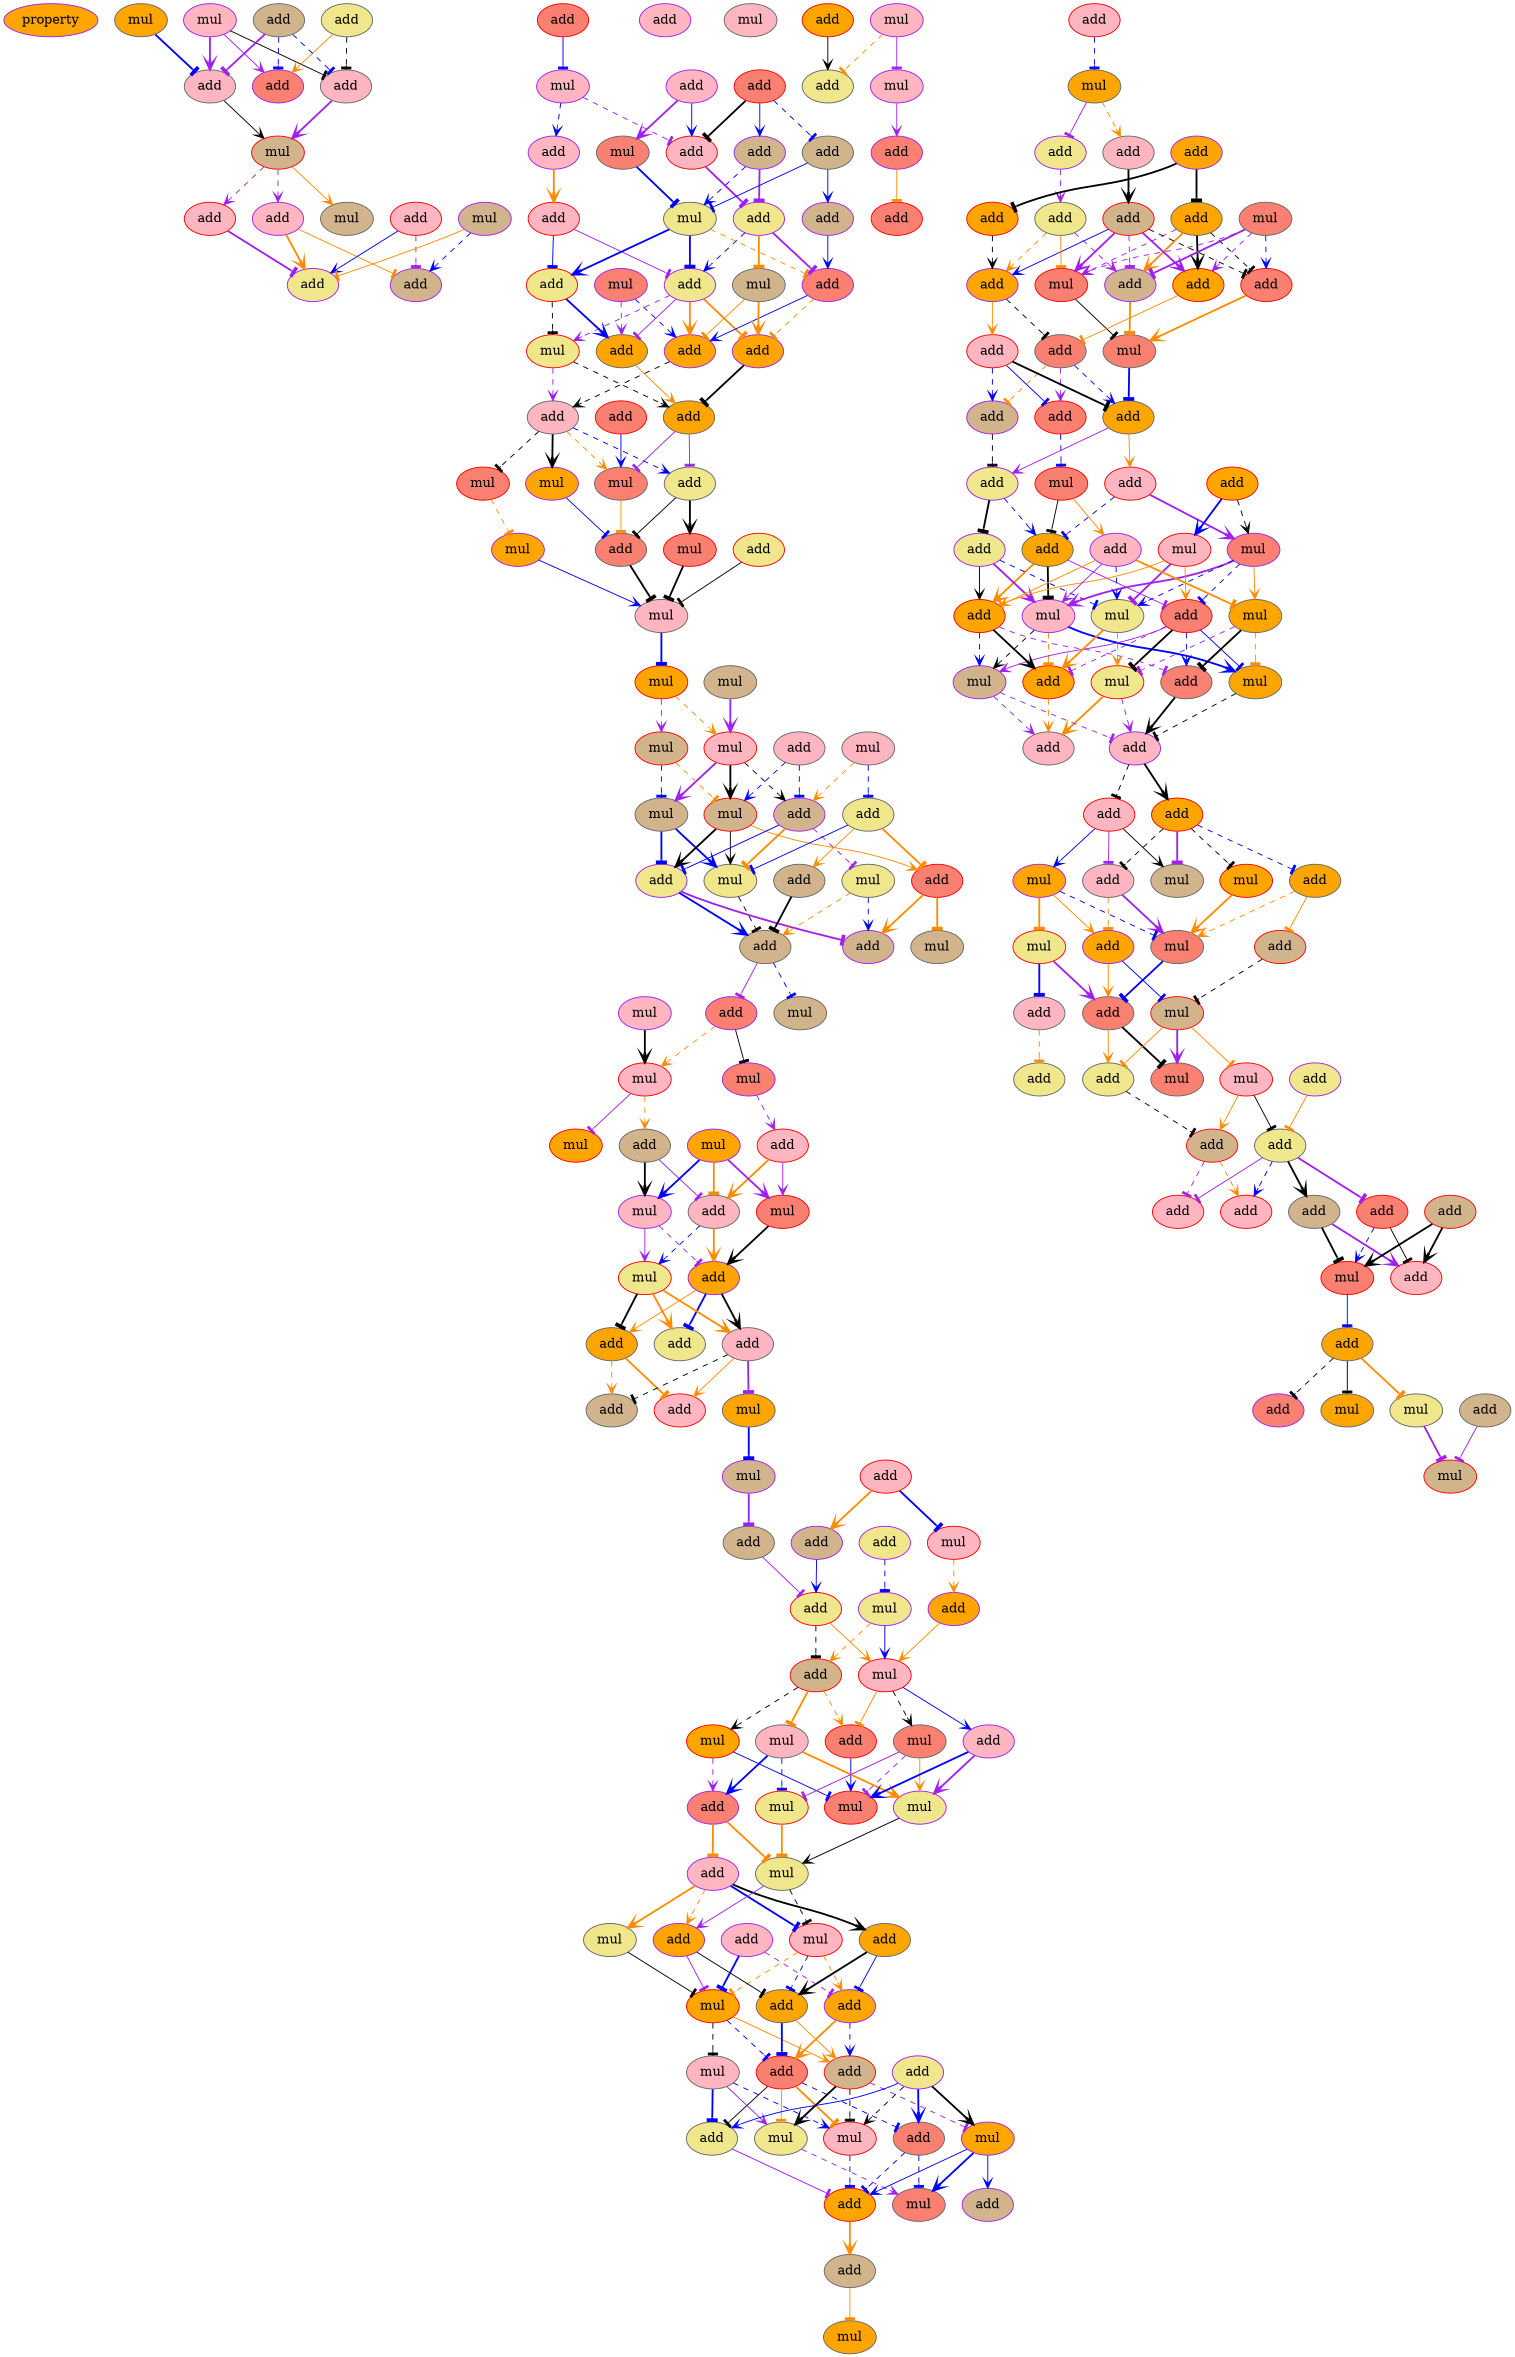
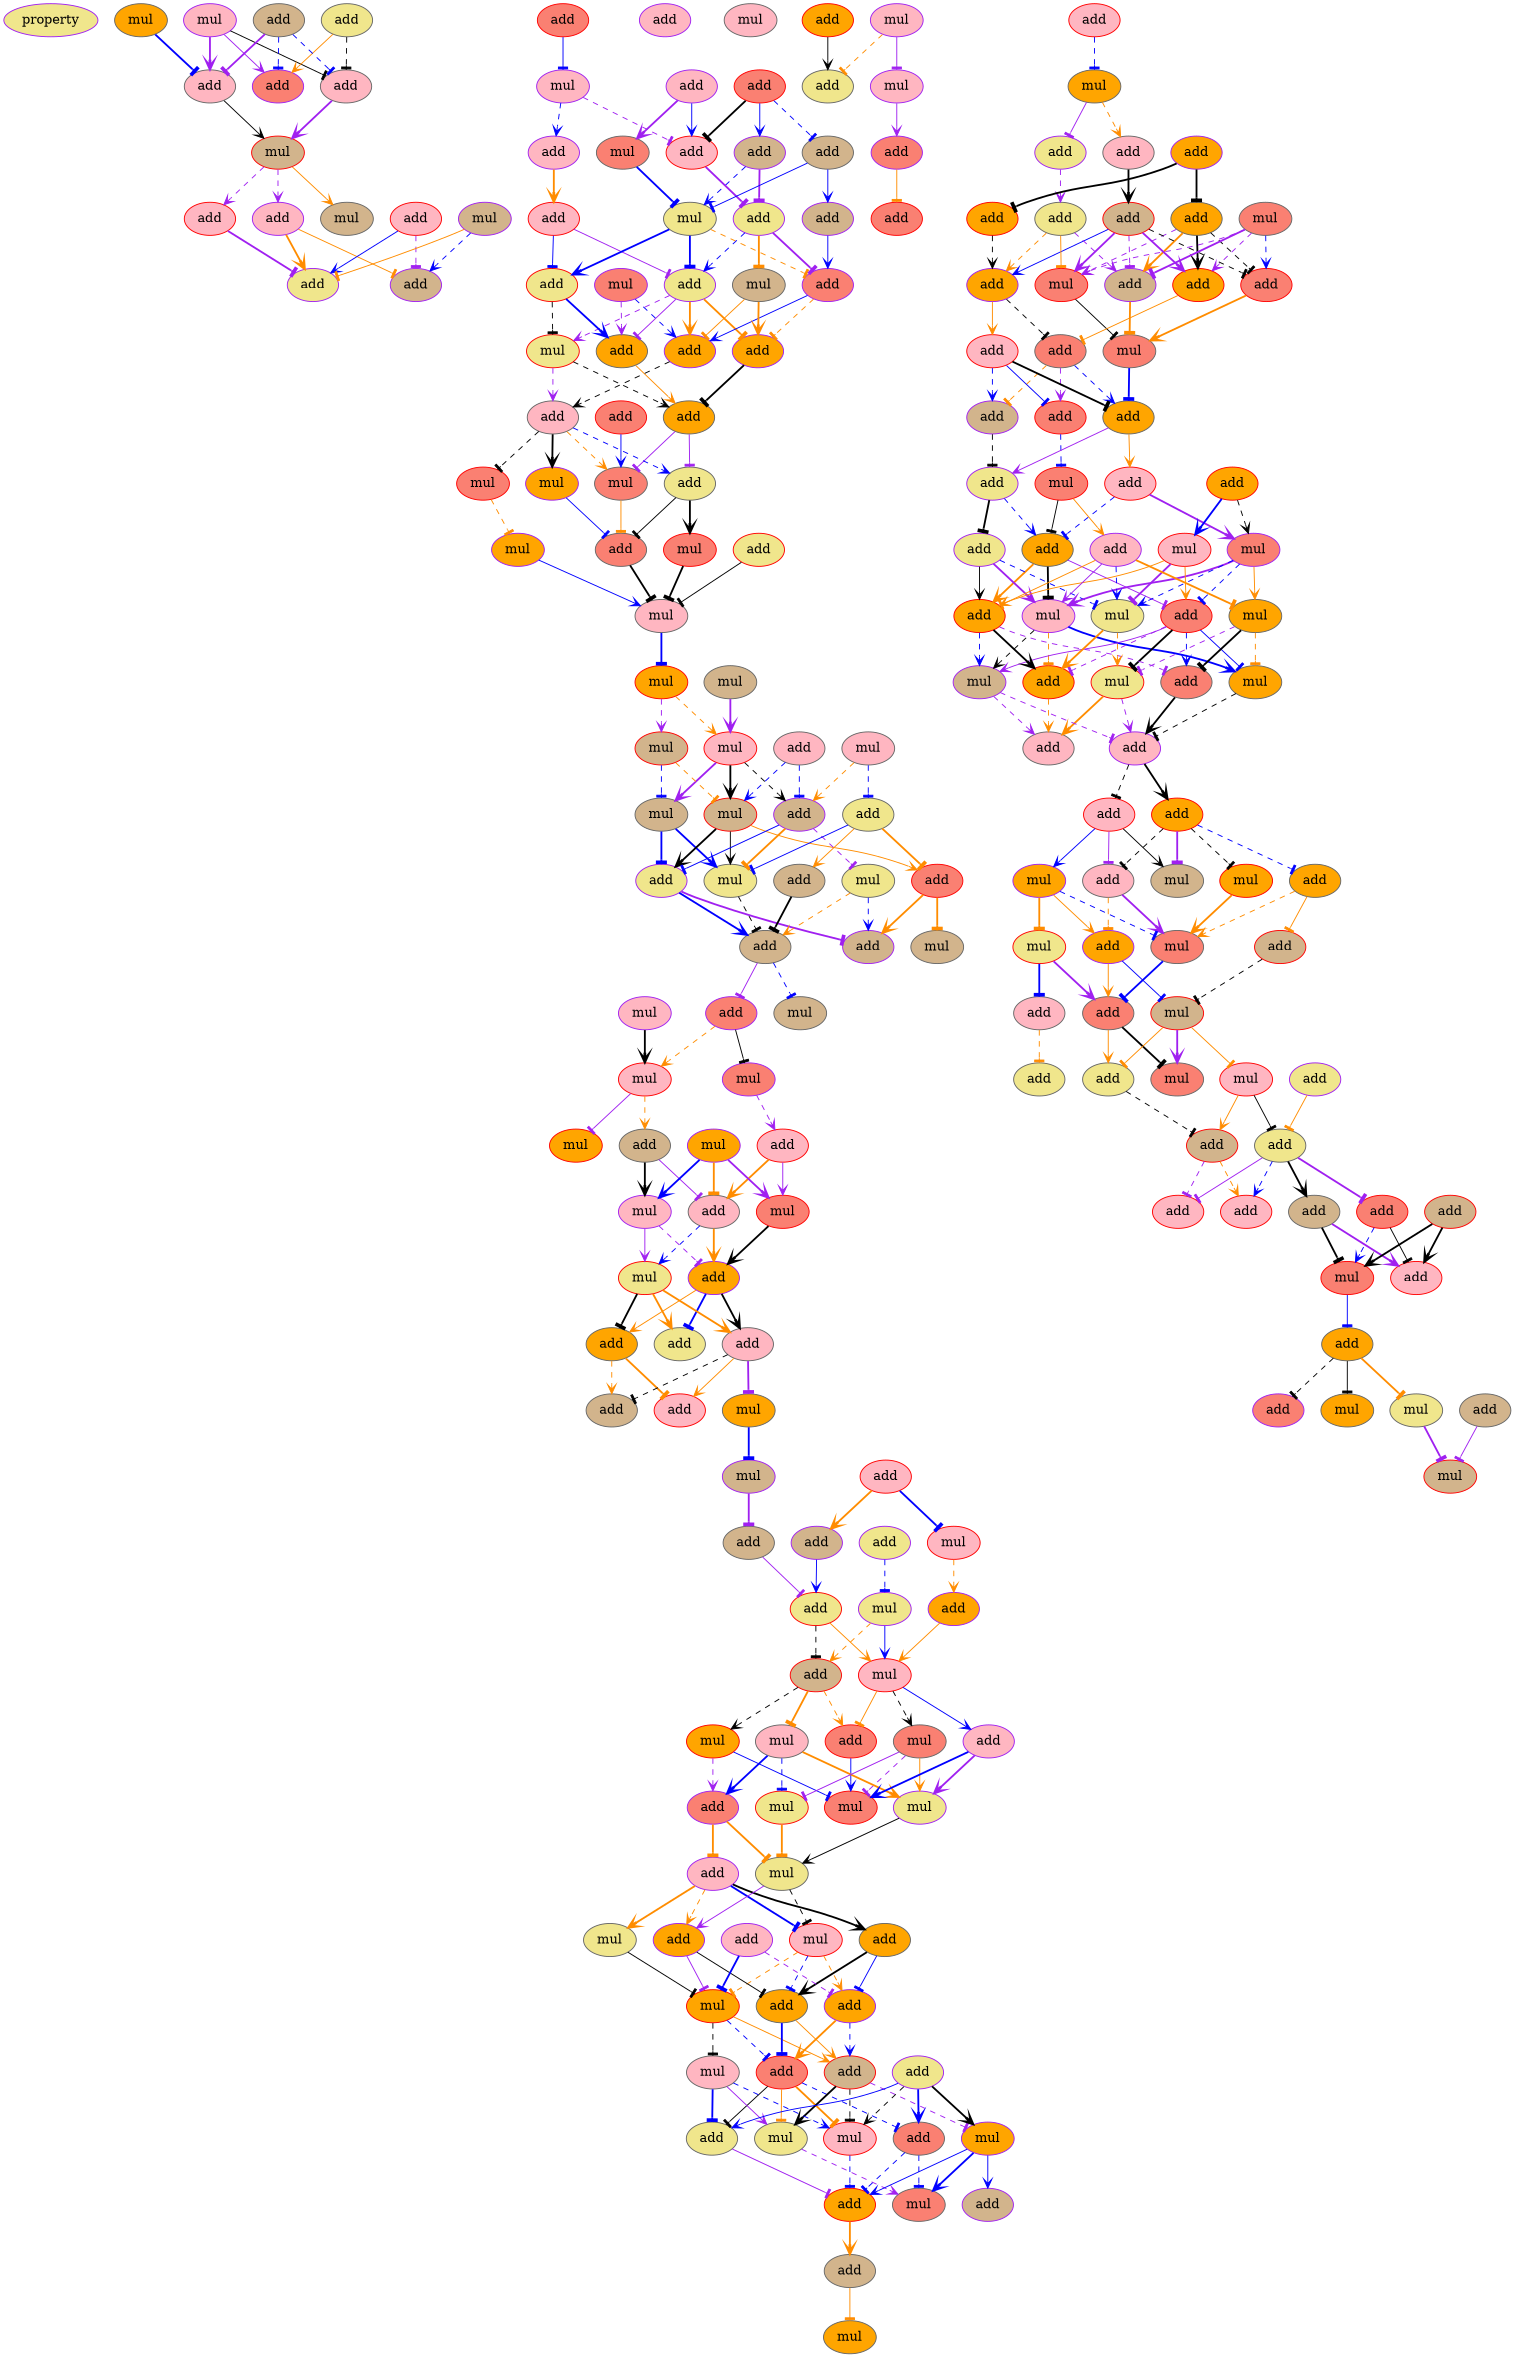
node "property": fillcolor orange -> khaki
